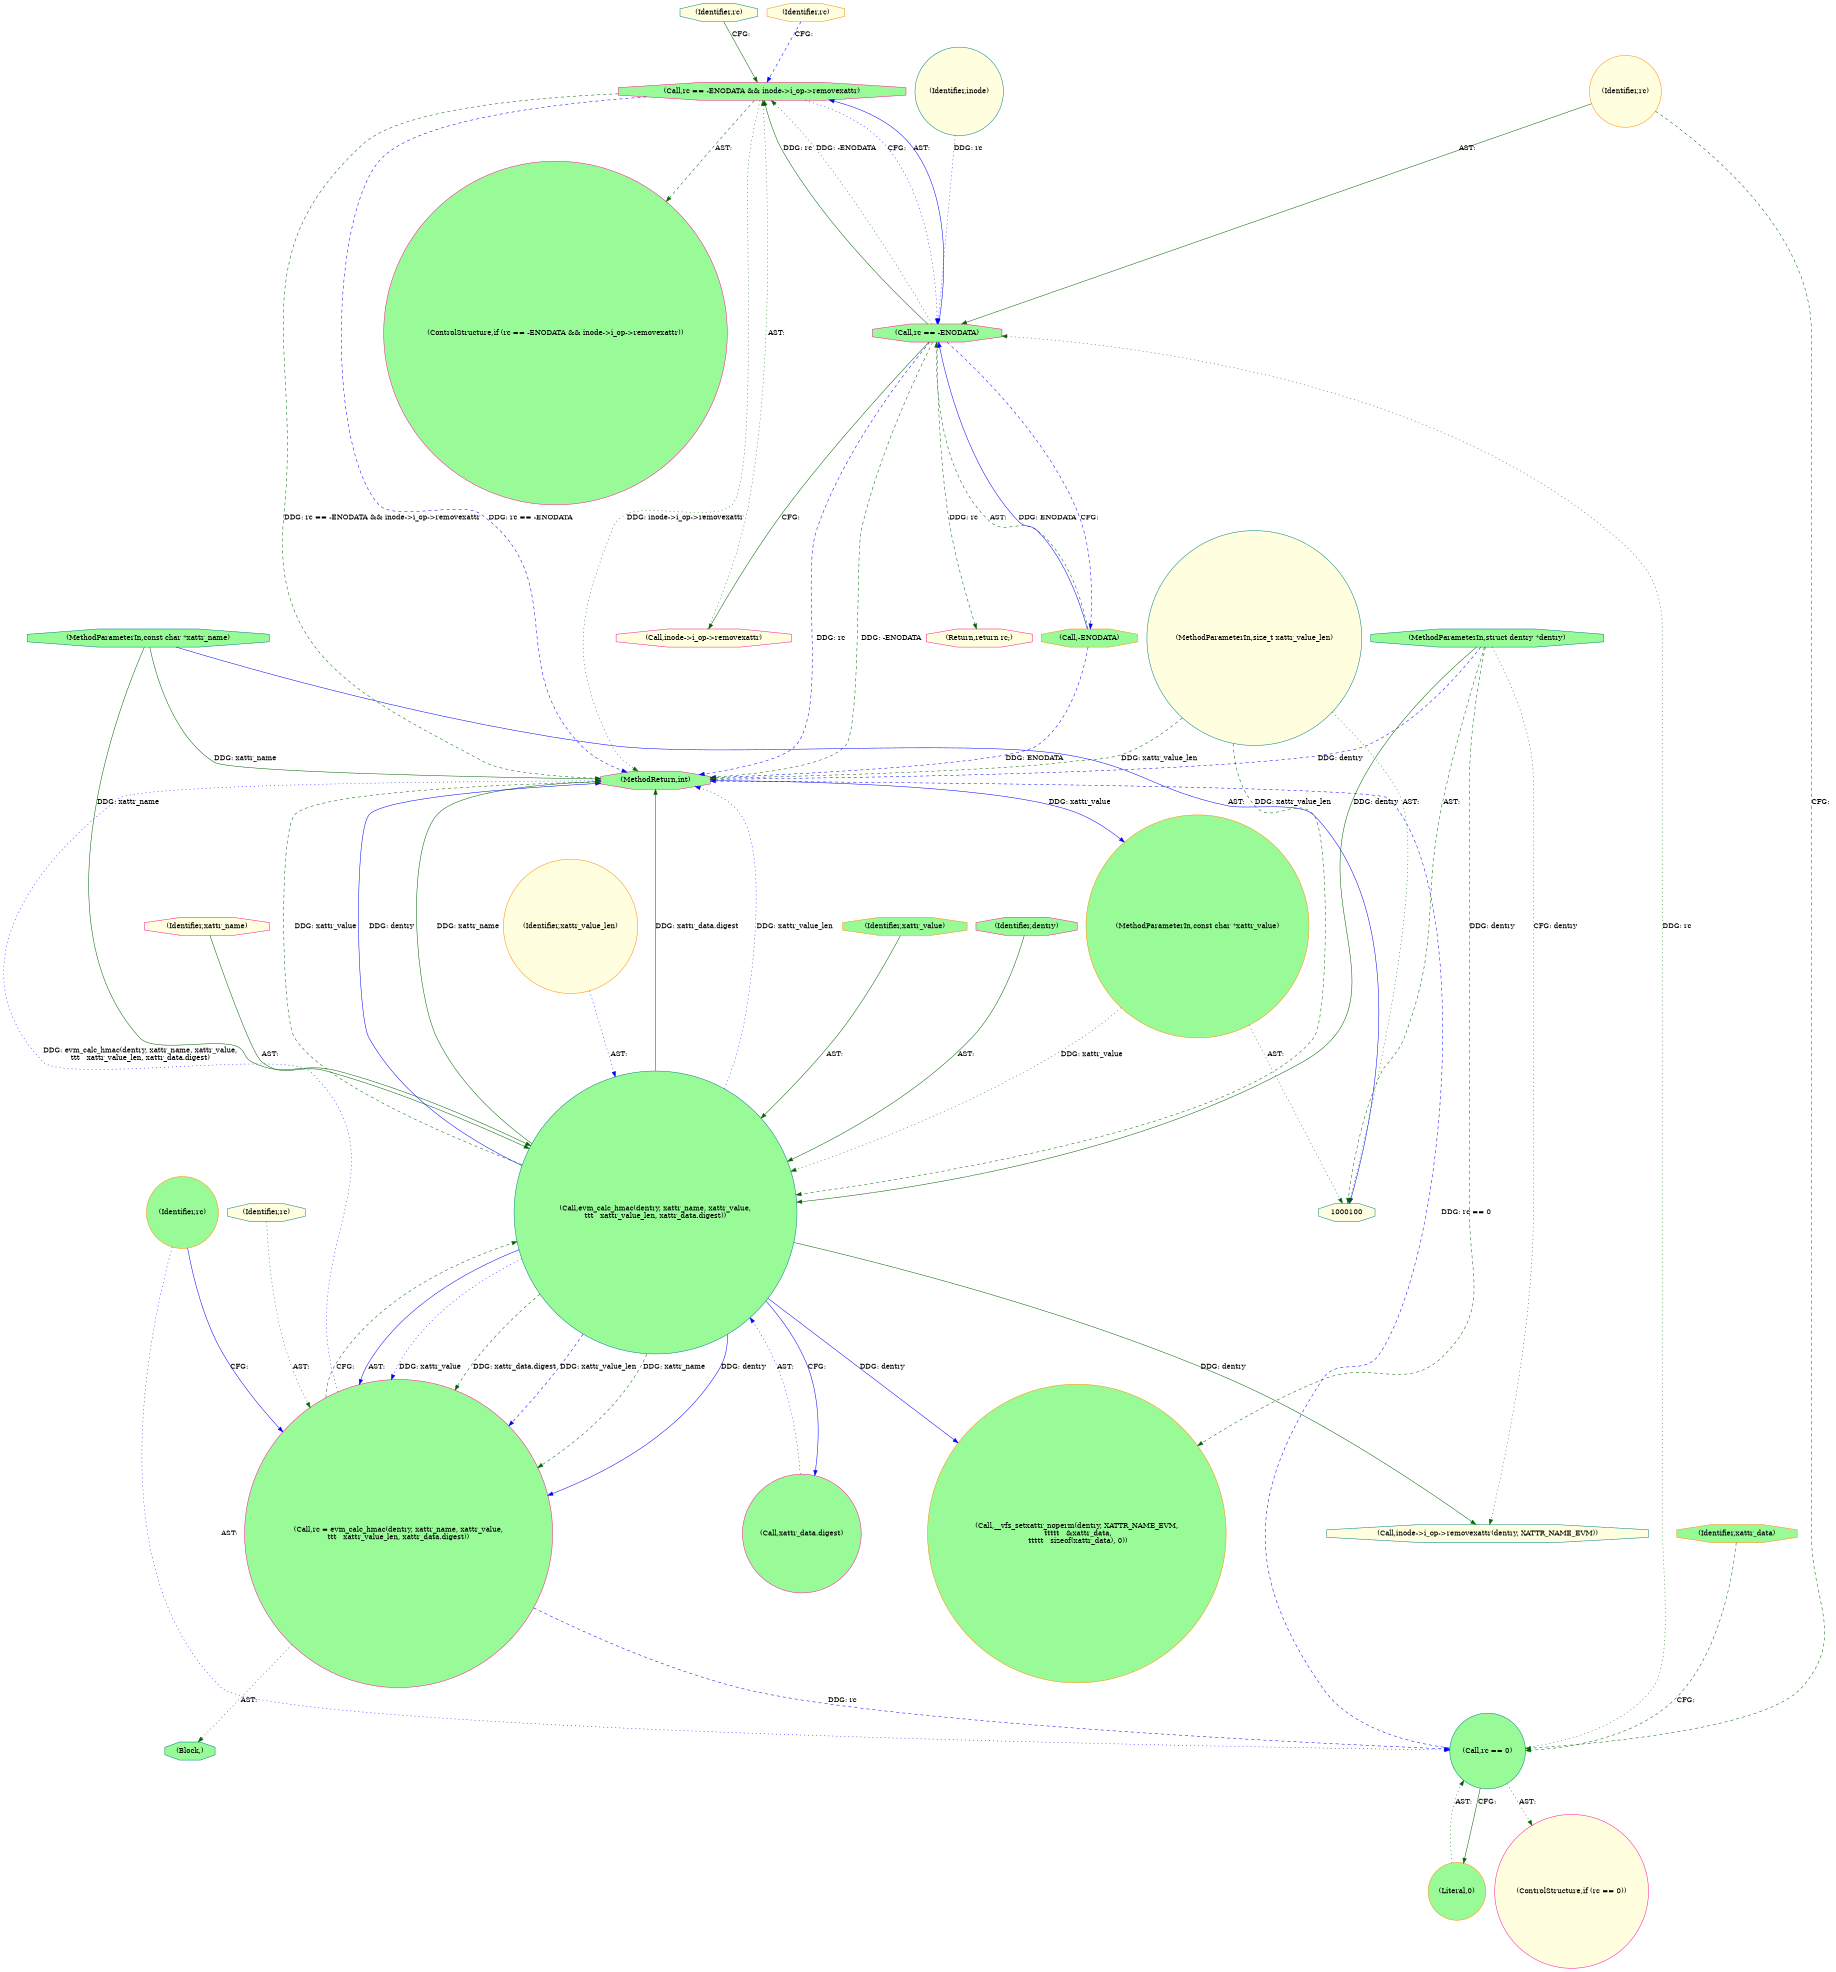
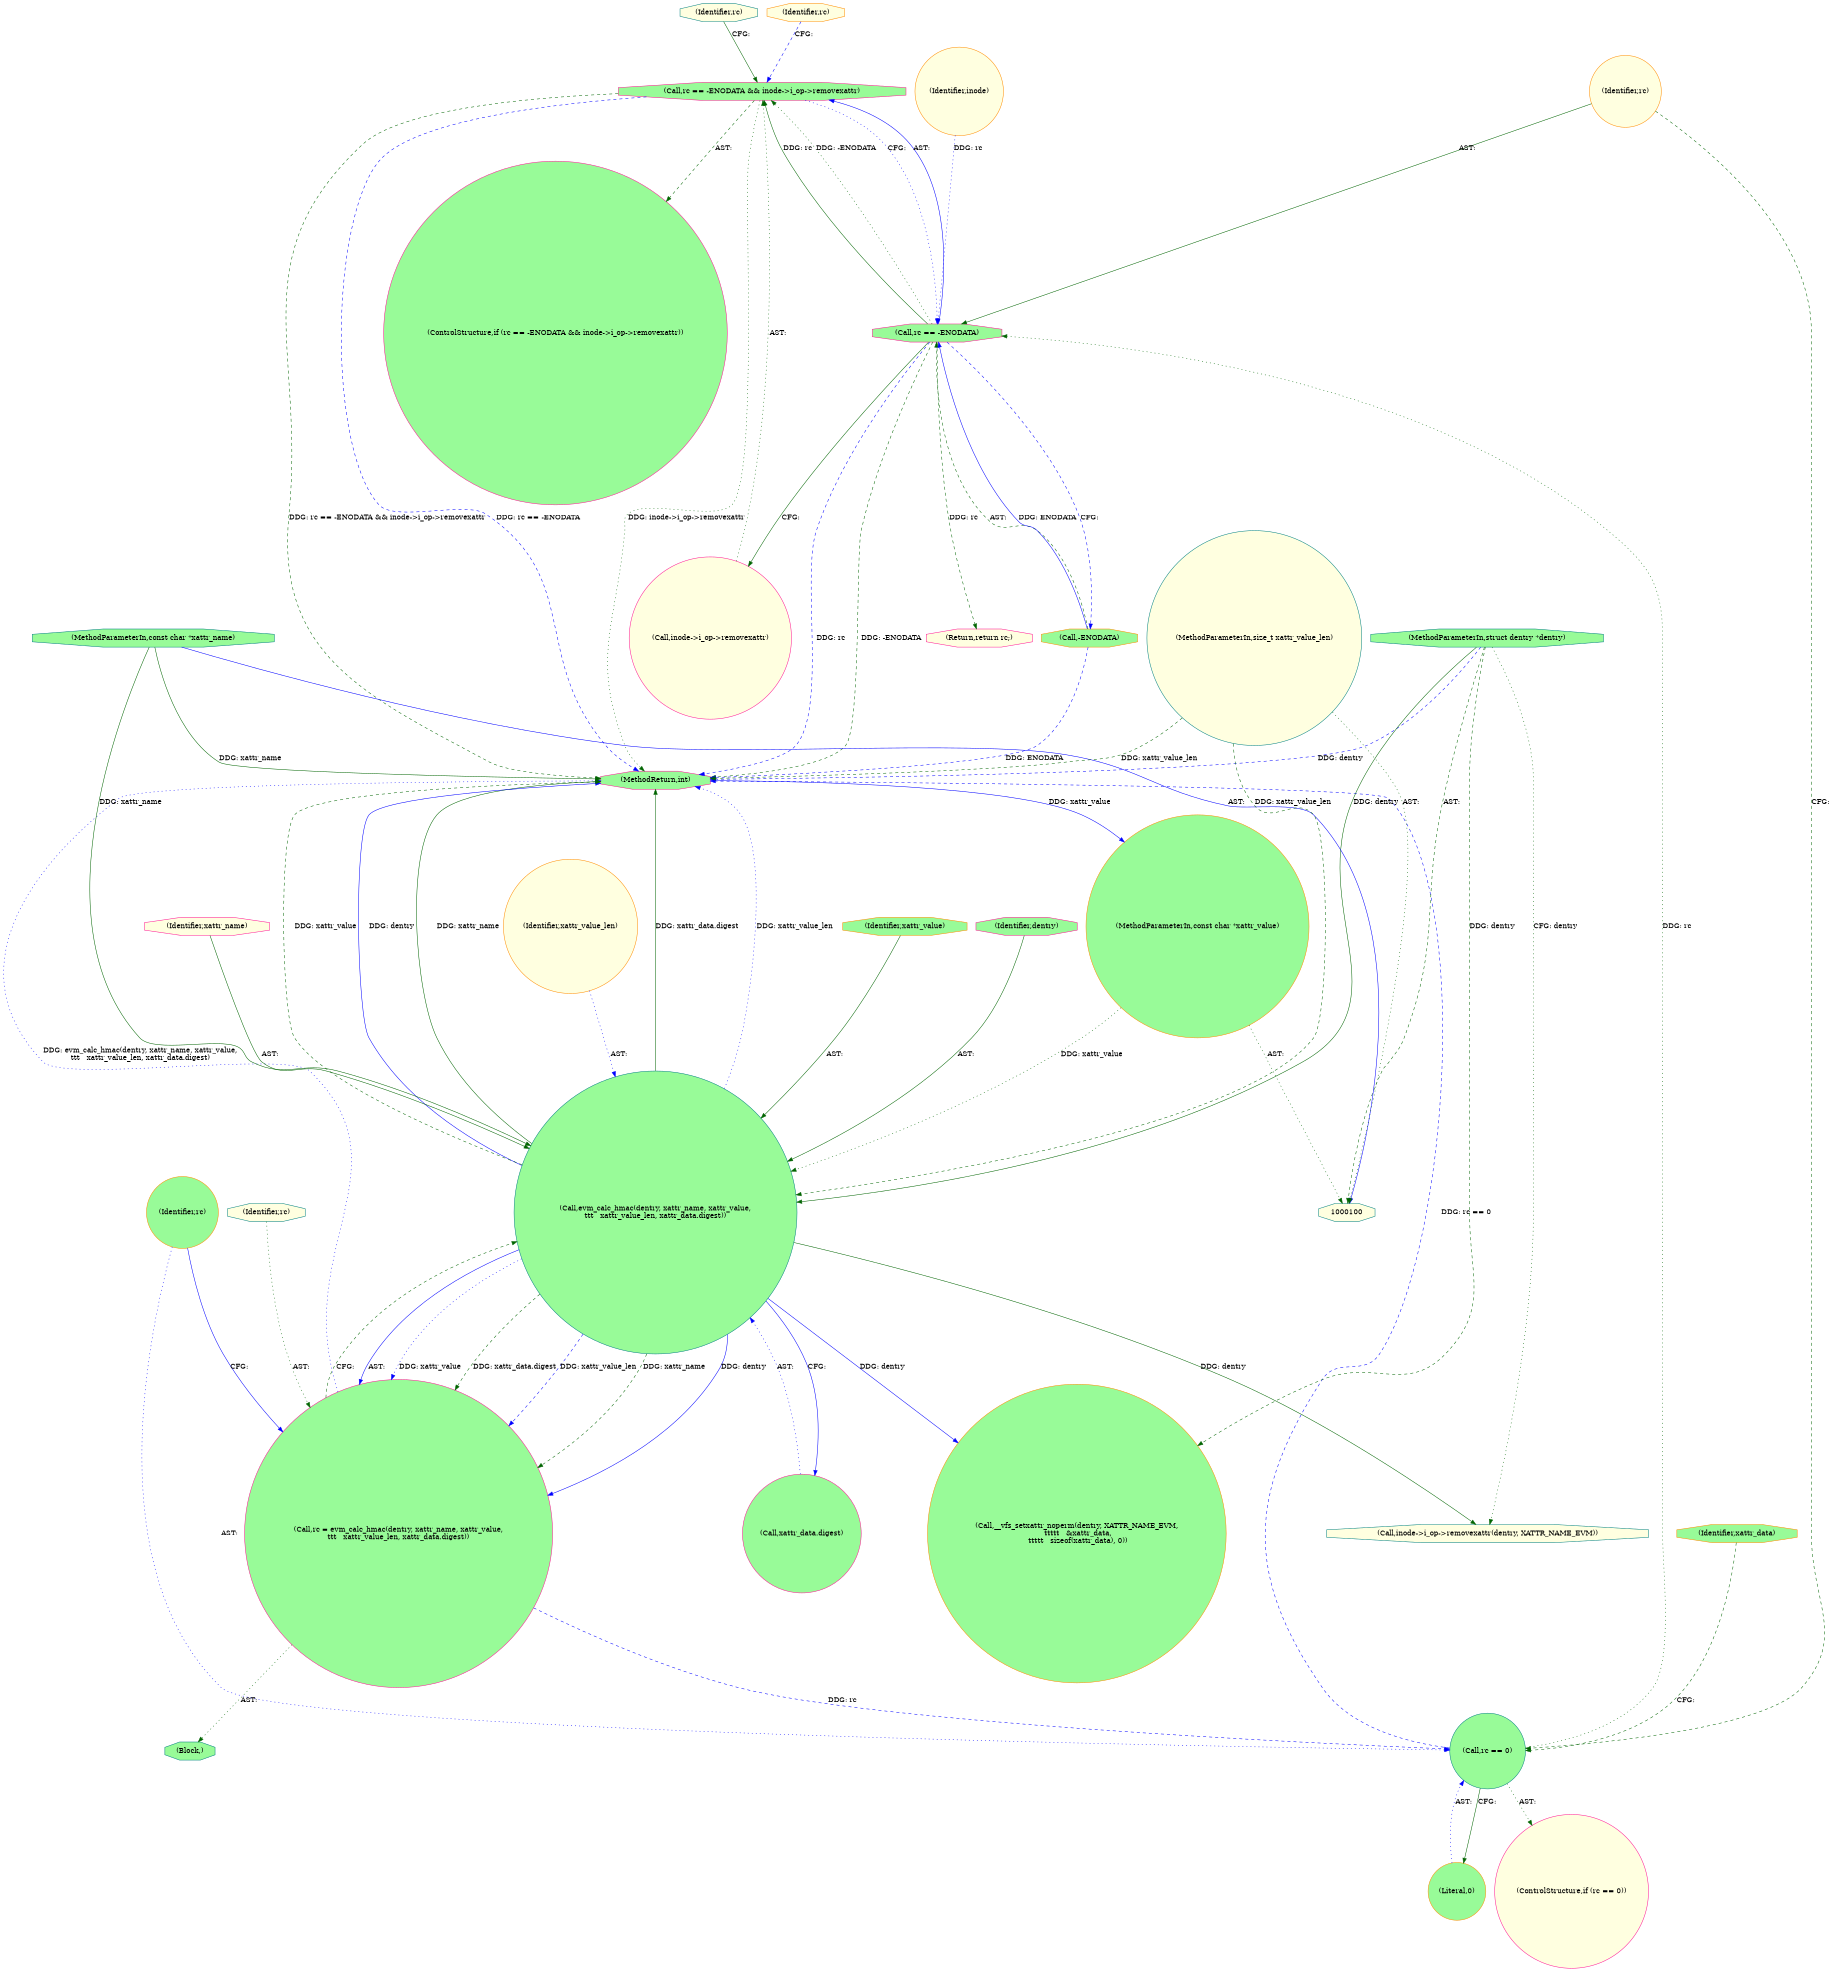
node "(Identifier,inode)": color teal -> darkorange
node "(Call,inode->i_op->removexattr)": shape octagon -> circle
edge "(Literal,0)" -> "(Call,rc == 0)": color darkgreen -> blue
